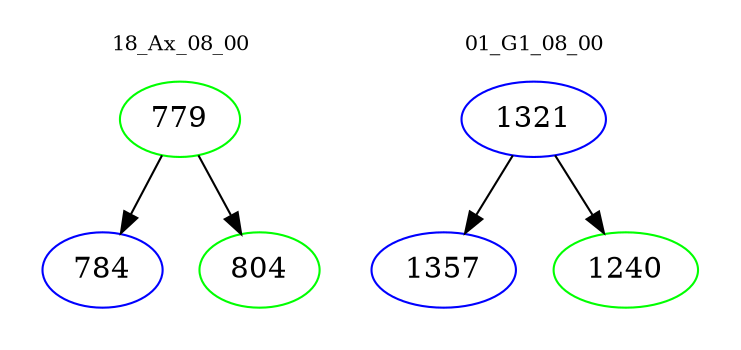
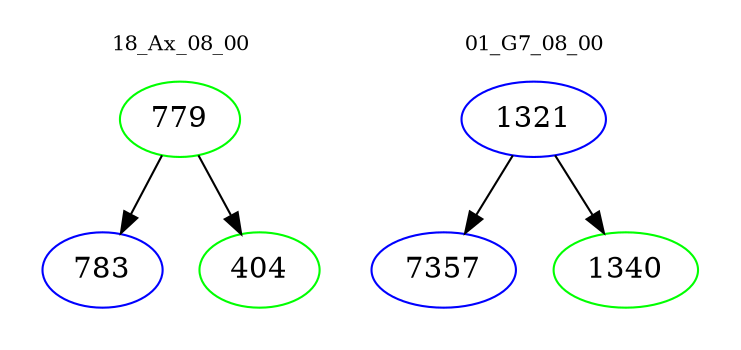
cluster "01_G1_08_00": label "01_G1_08_00" -> "01_G7_08_00"
node "784": label "784" -> "783"
node "804": label "804" -> "404"
node "1357": label "1357" -> "7357"
node "1240": label "1240" -> "1340"
